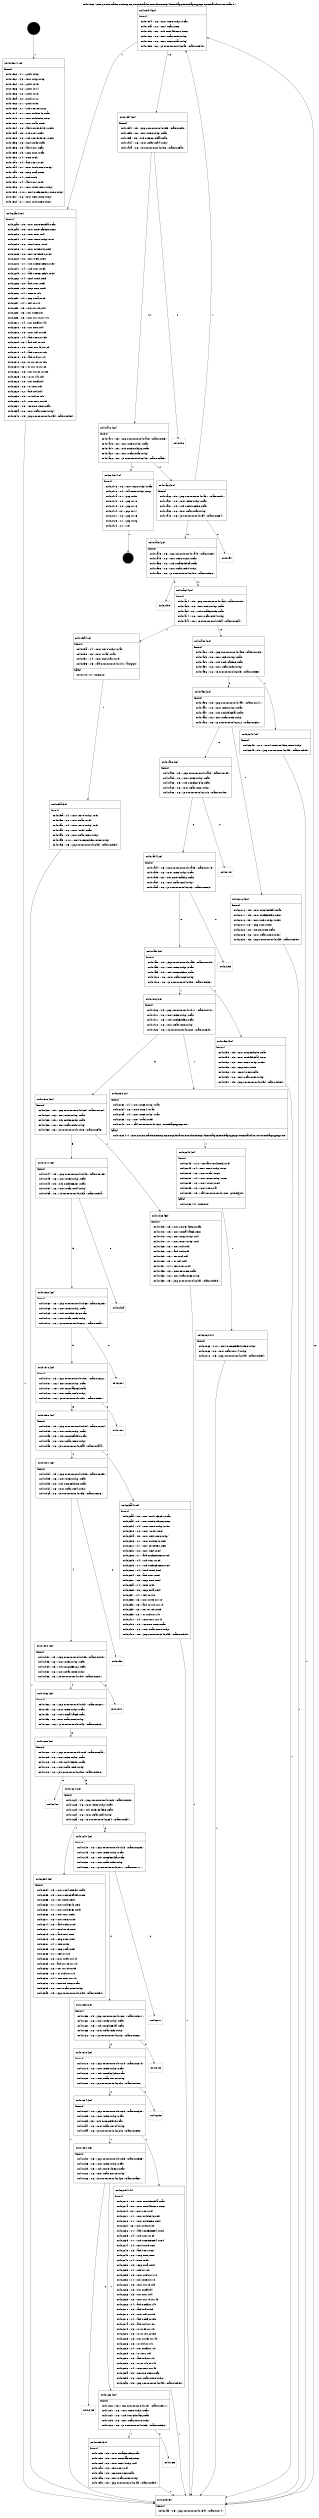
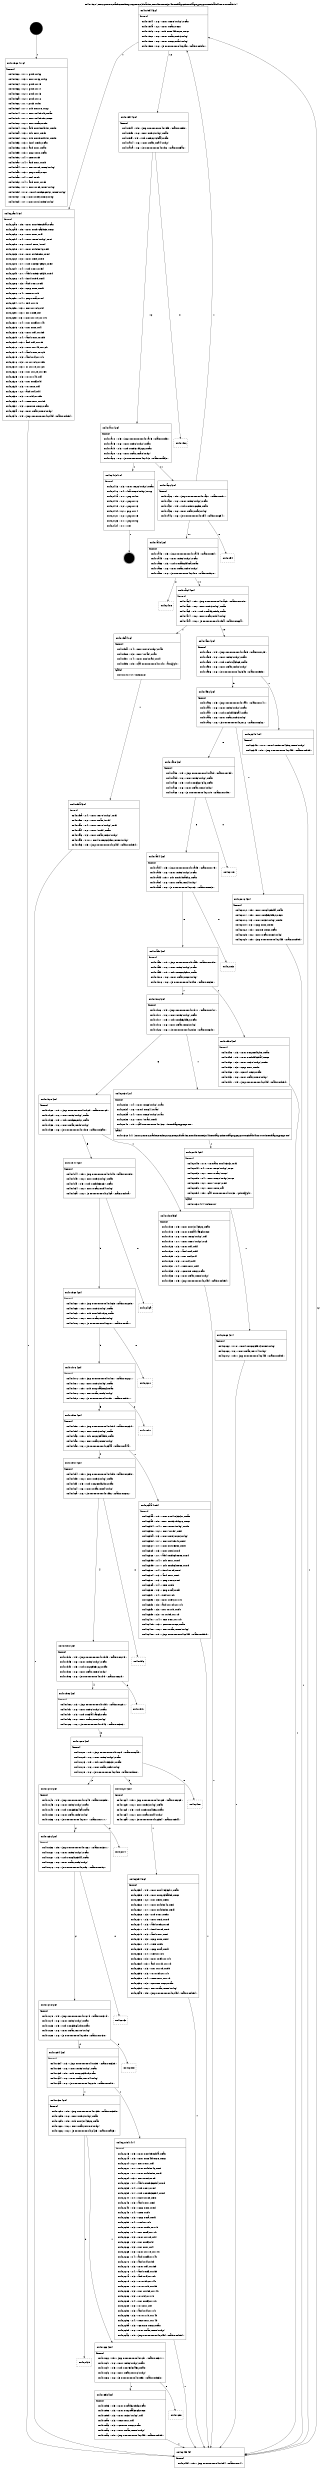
edge "0x401c24 [28]" -> "0x401c40 [28]": now "0x401c08 [28]" -> "0x401c40 [28]"
